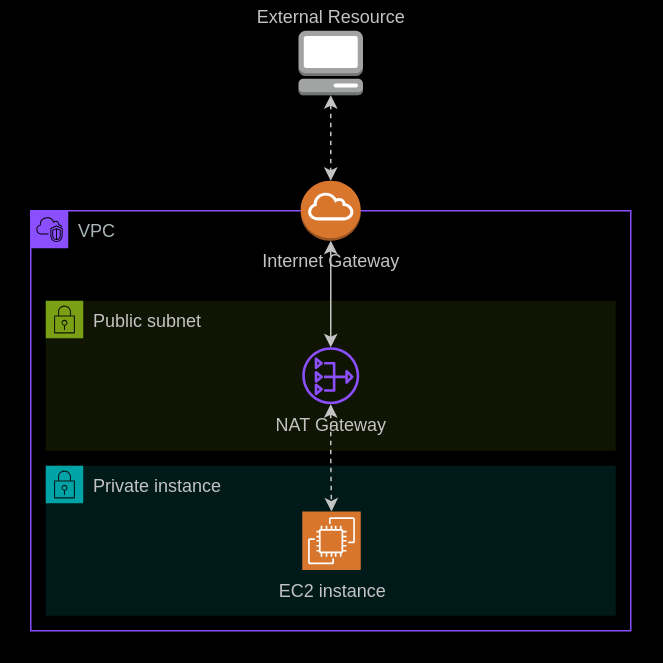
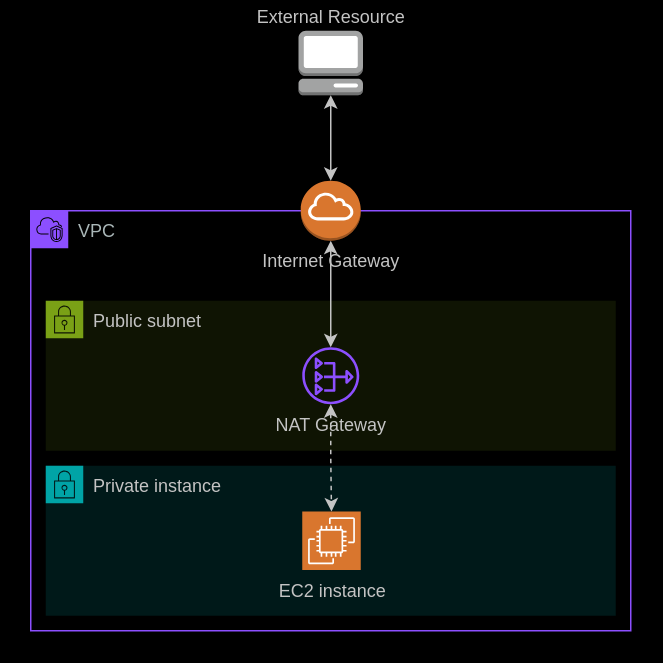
edge "External Resource" -- "Internet Gateway": style dashed -> solid
